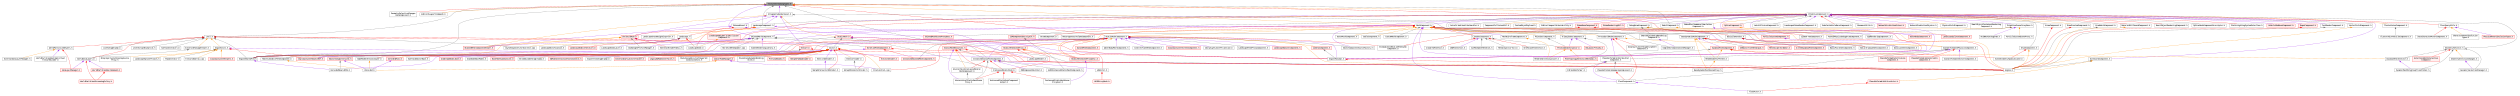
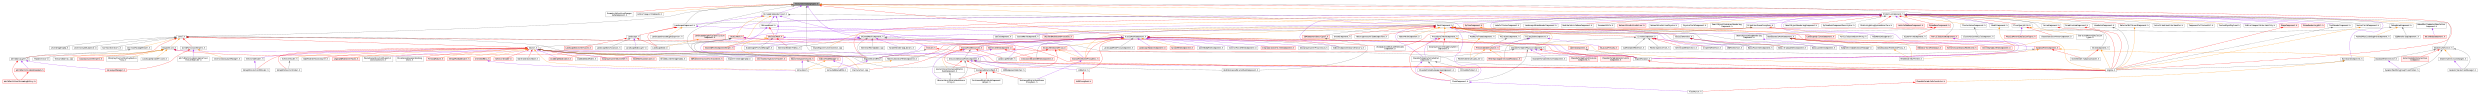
node "MeshSculptToolBase.h": label "MeshSculptToolBase.h" -> "HierarchicalStaticMeshScene.h"
edge "BaseDynamicMeshSceneProxy.h" -> "MeshRenderBufferSet.h": reversed
edge "UnrealEd.h" -> "GameModeInfoCustomizer.h": now "UnrealEd.h" -> "Editor.h"
